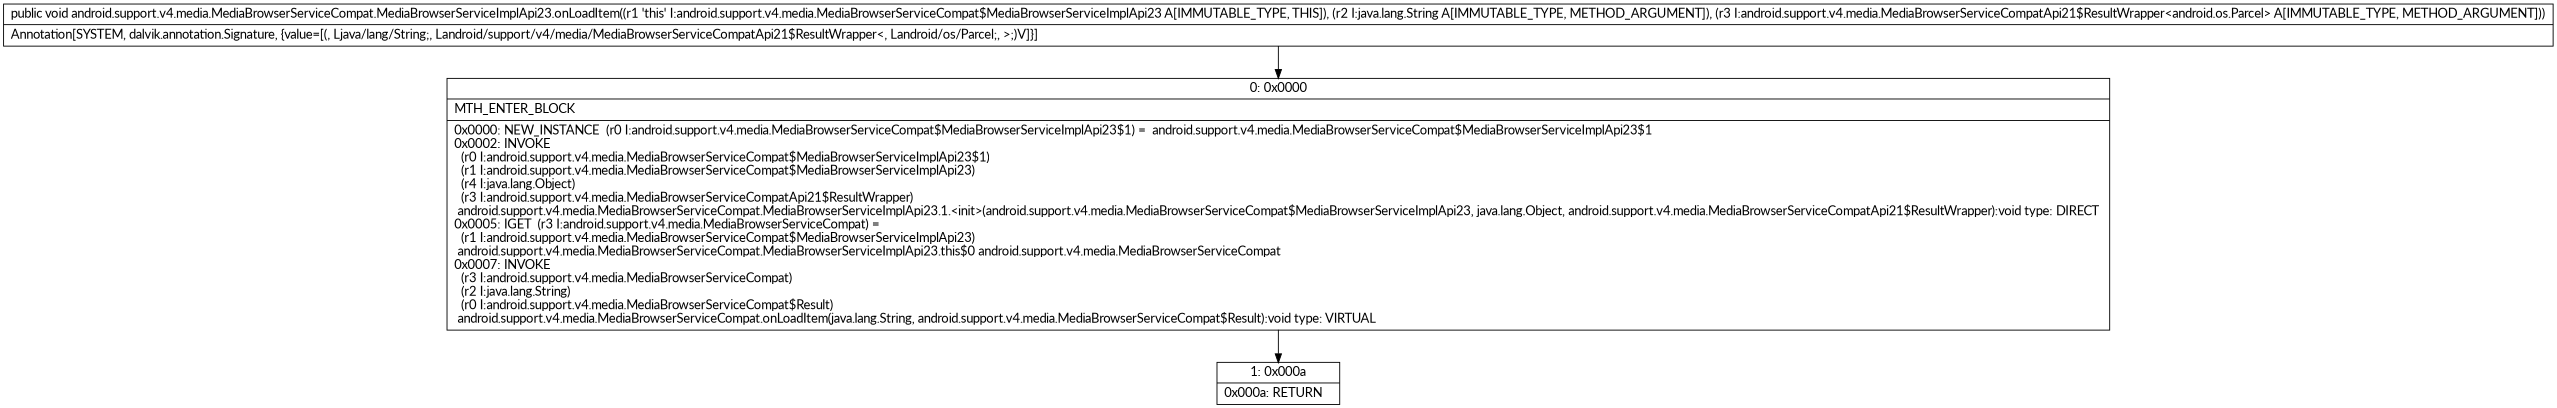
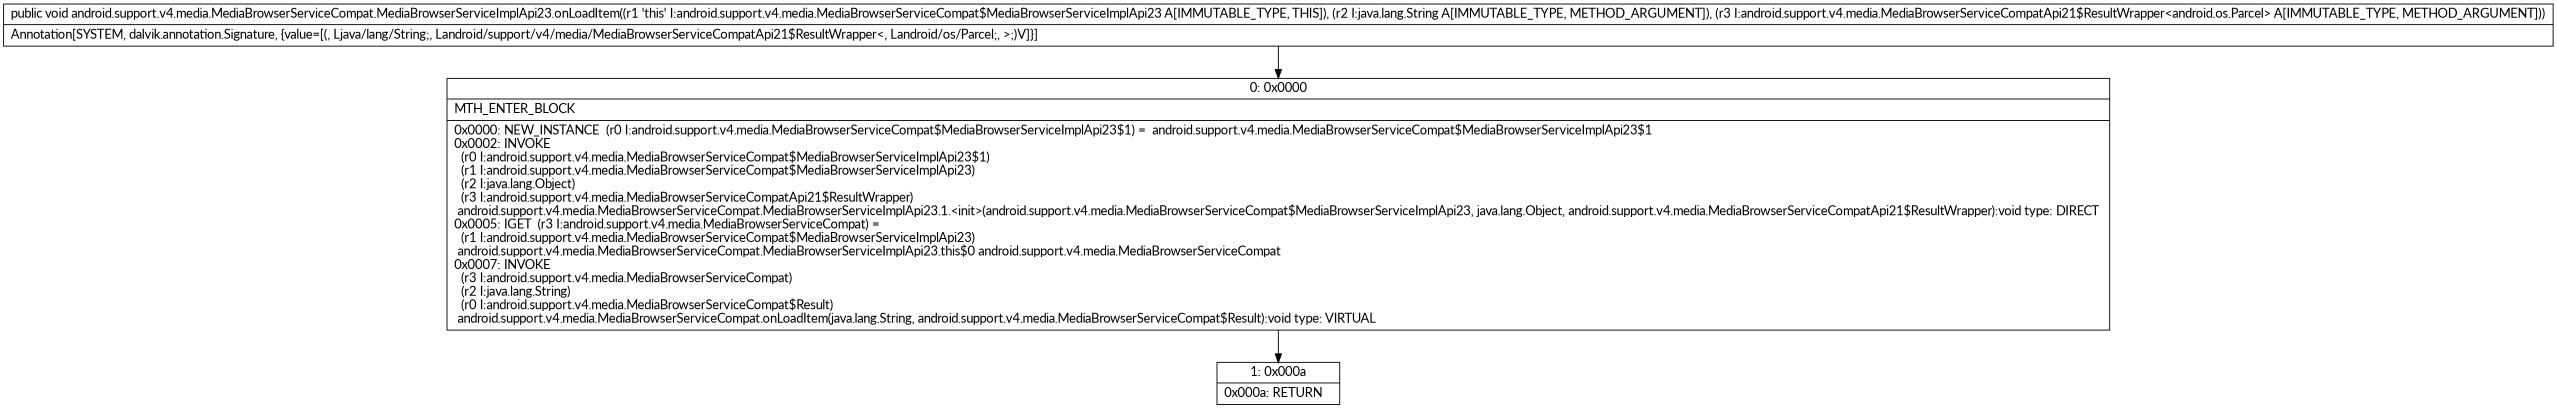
node "0: 0x0000": text "(r4 I:java.lang.Object)" -> "(r2 I:java.lang.Object)"
